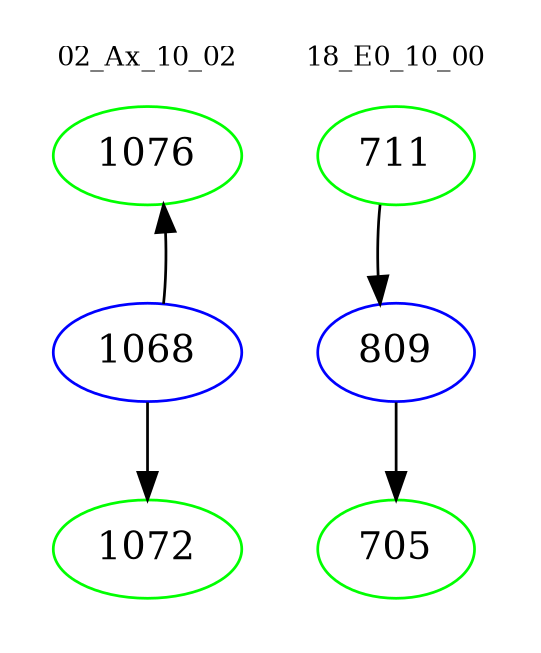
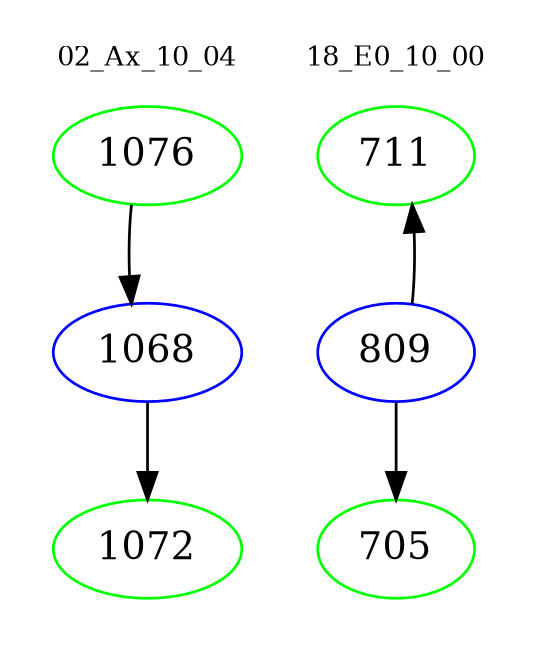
cluster "02_Ax_10_02": label "02_Ax_10_02" -> "02_Ax_10_04"
edge "711" -> "809": reversed
edge "1068" -> "1076": reversed
